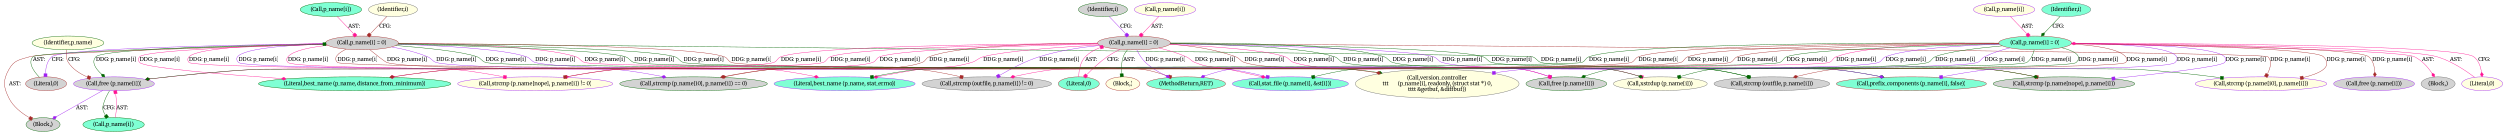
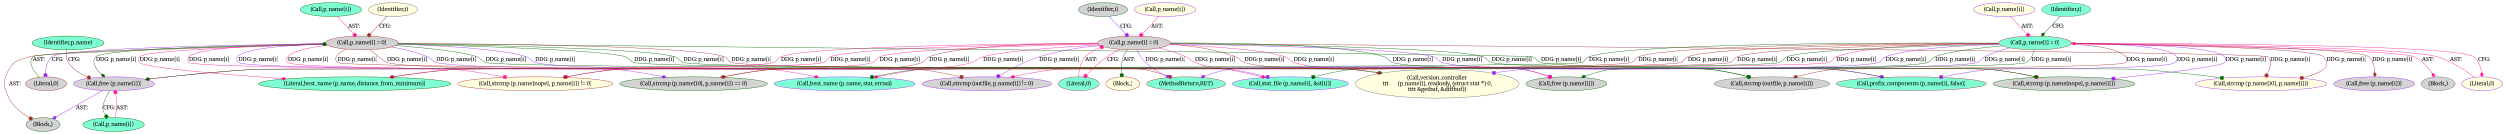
node "(Identifier,p_name)": fillcolor lightyellow -> aquamarine
node "(Call,strcmp (p_name[nope], p_name[i]) != 0)": color purple -> brown
node "(Literal,best_name (p_name, stat_errno))": label "(Literal,best_name (p_name, stat_errno))" -> "(Call,best_name (p_name, stat_errno))"
node "(Call,strcmp (outfile, p_name[i]) != 0)": color gray40 -> purple
node "(Call,xstrdup (p_name[i]))": removed
